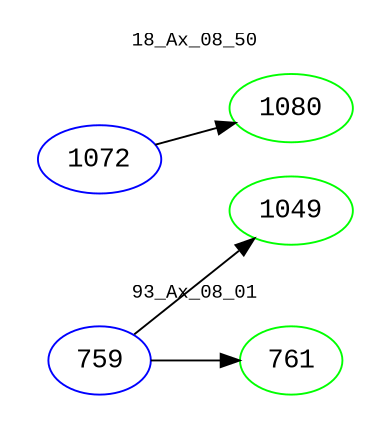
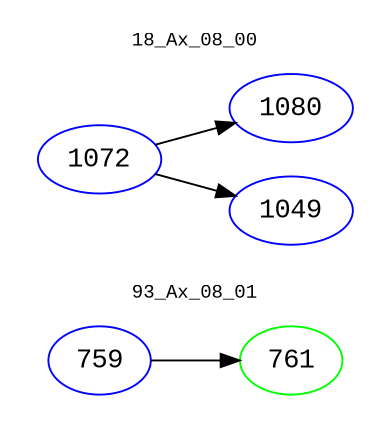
cluster "18_Ax_08_50": label "18_Ax_08_50" -> "18_Ax_08_00"
node "1080": color green -> blue
node "1049": color green -> blue
edge "759" -> "1049": now "1072" -> "1049"
